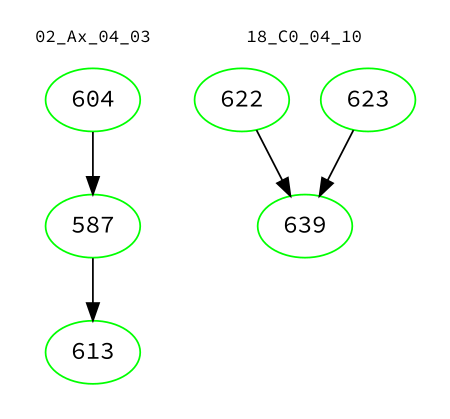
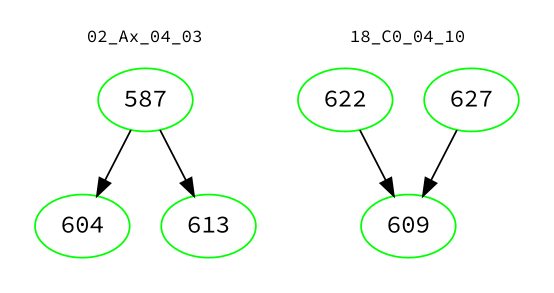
node "623": label "623" -> "627"
edge "604" -> "587": reversed
node "639": label "639" -> "609"
